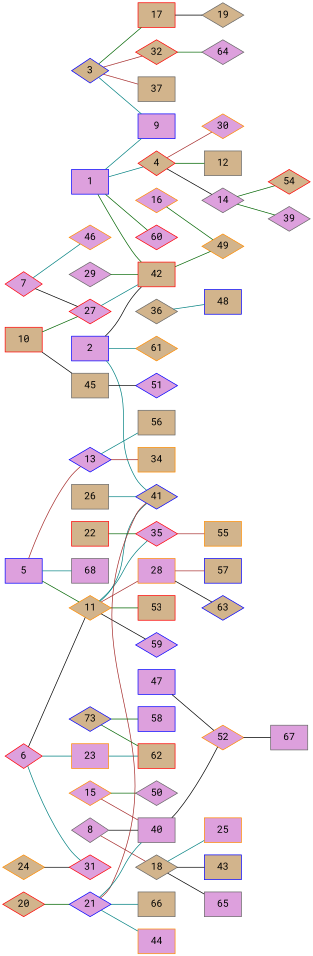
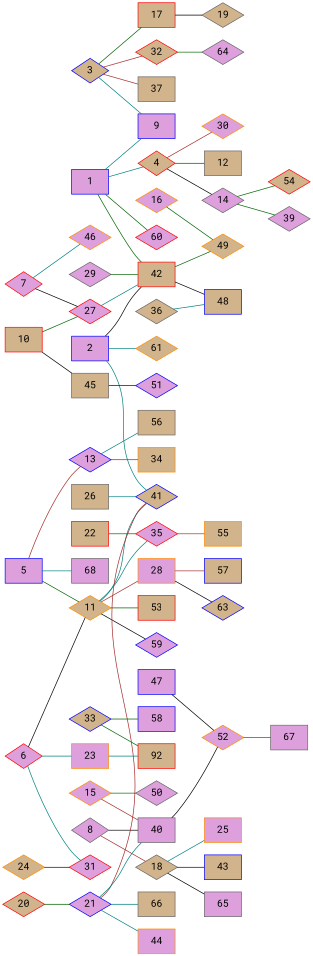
edge "42" -- "48": added
node "73": label "73" -> "33"
edge "52" -- "67": color black -> brown
node "62": label "62" -> "92"
